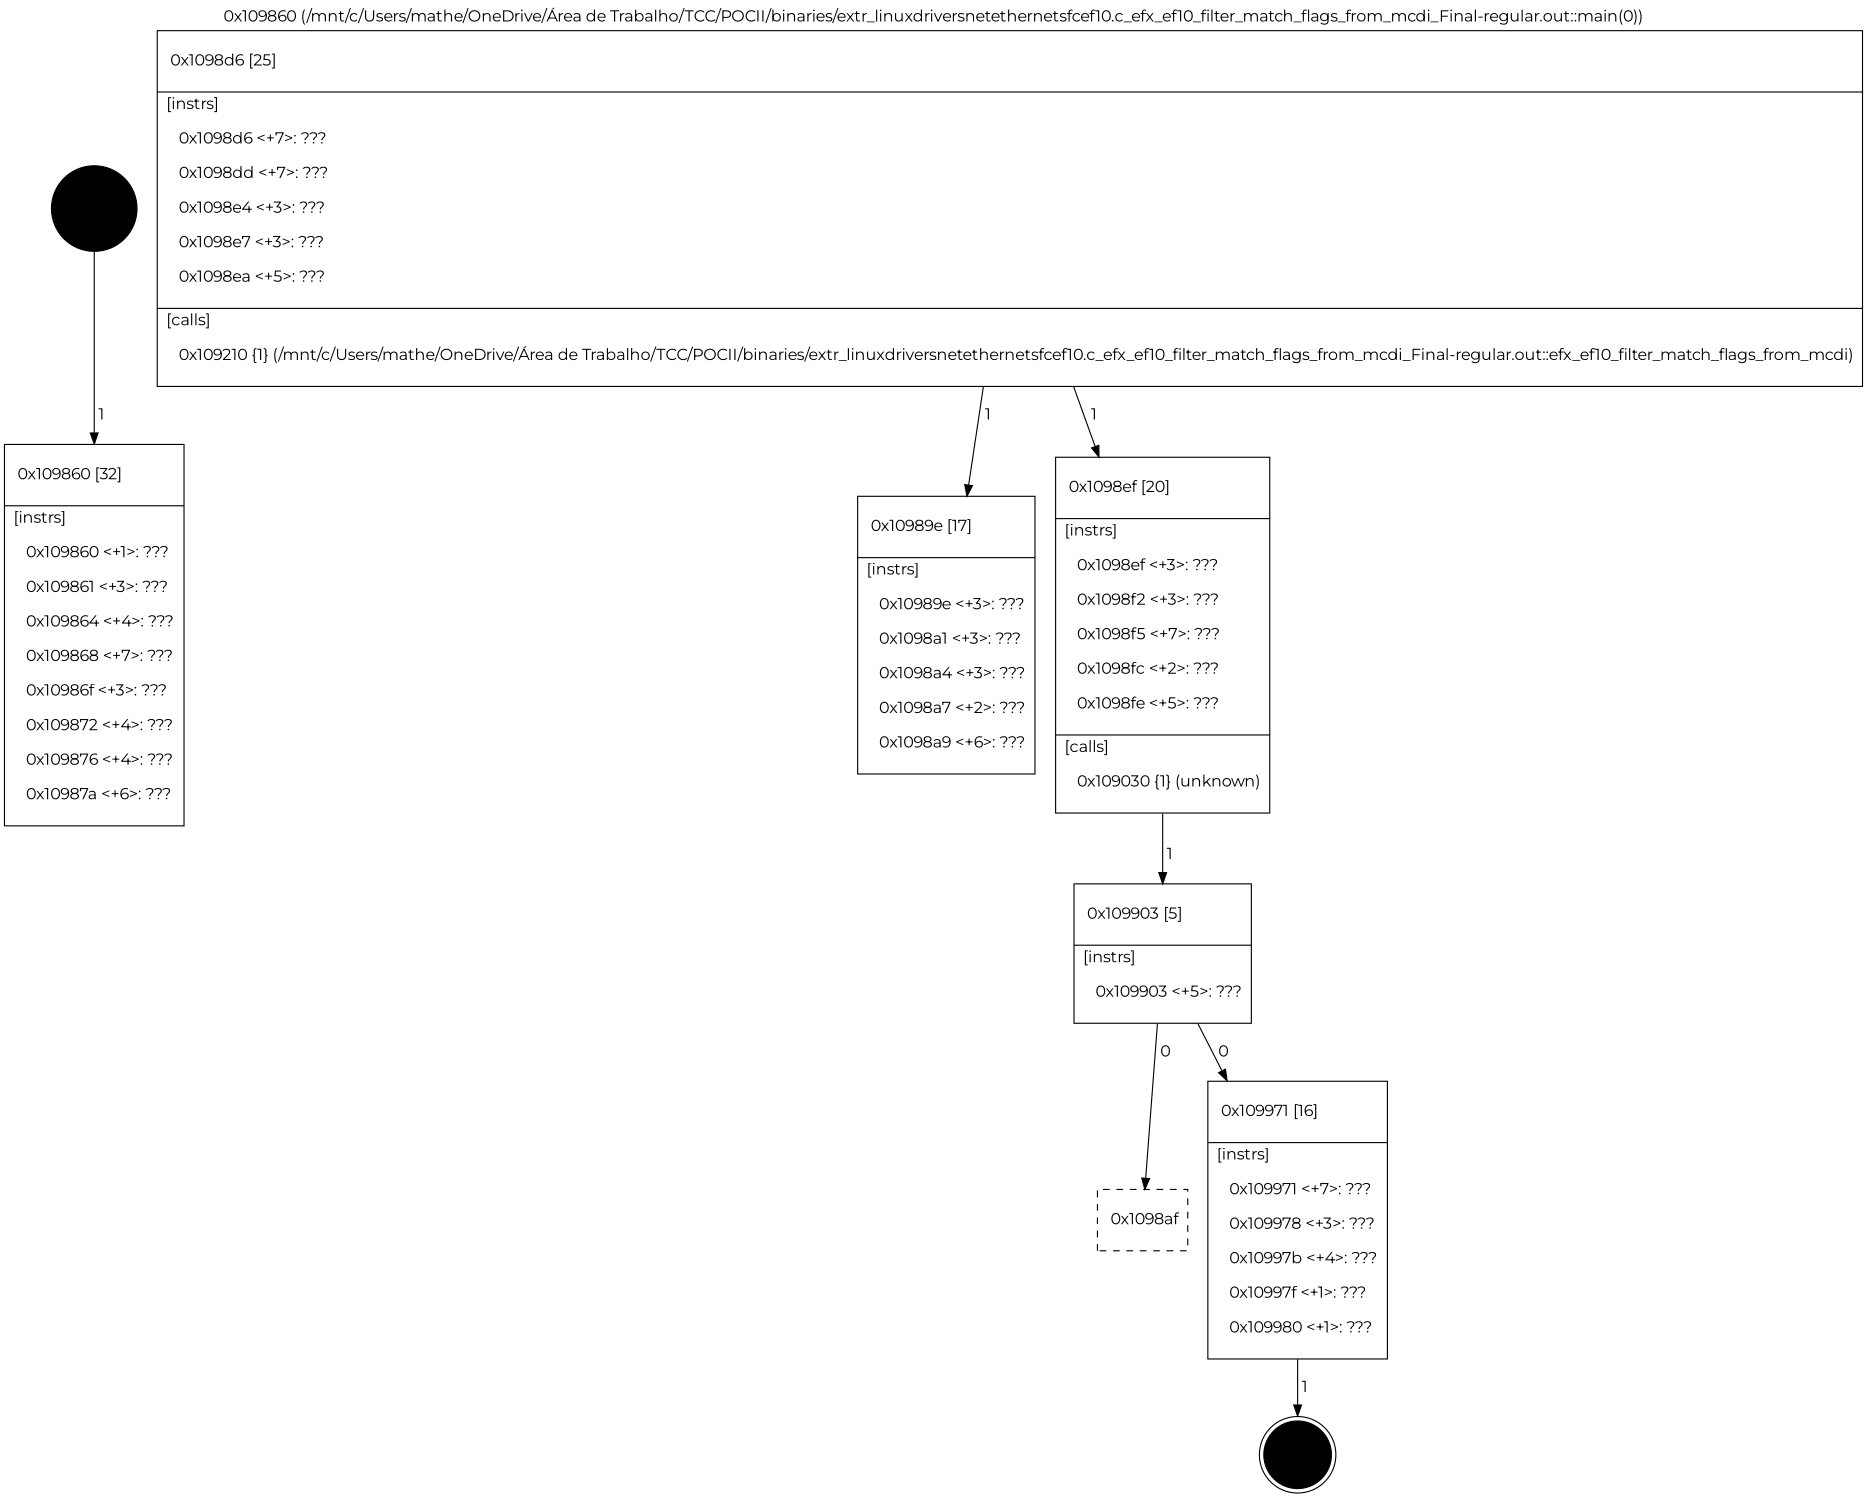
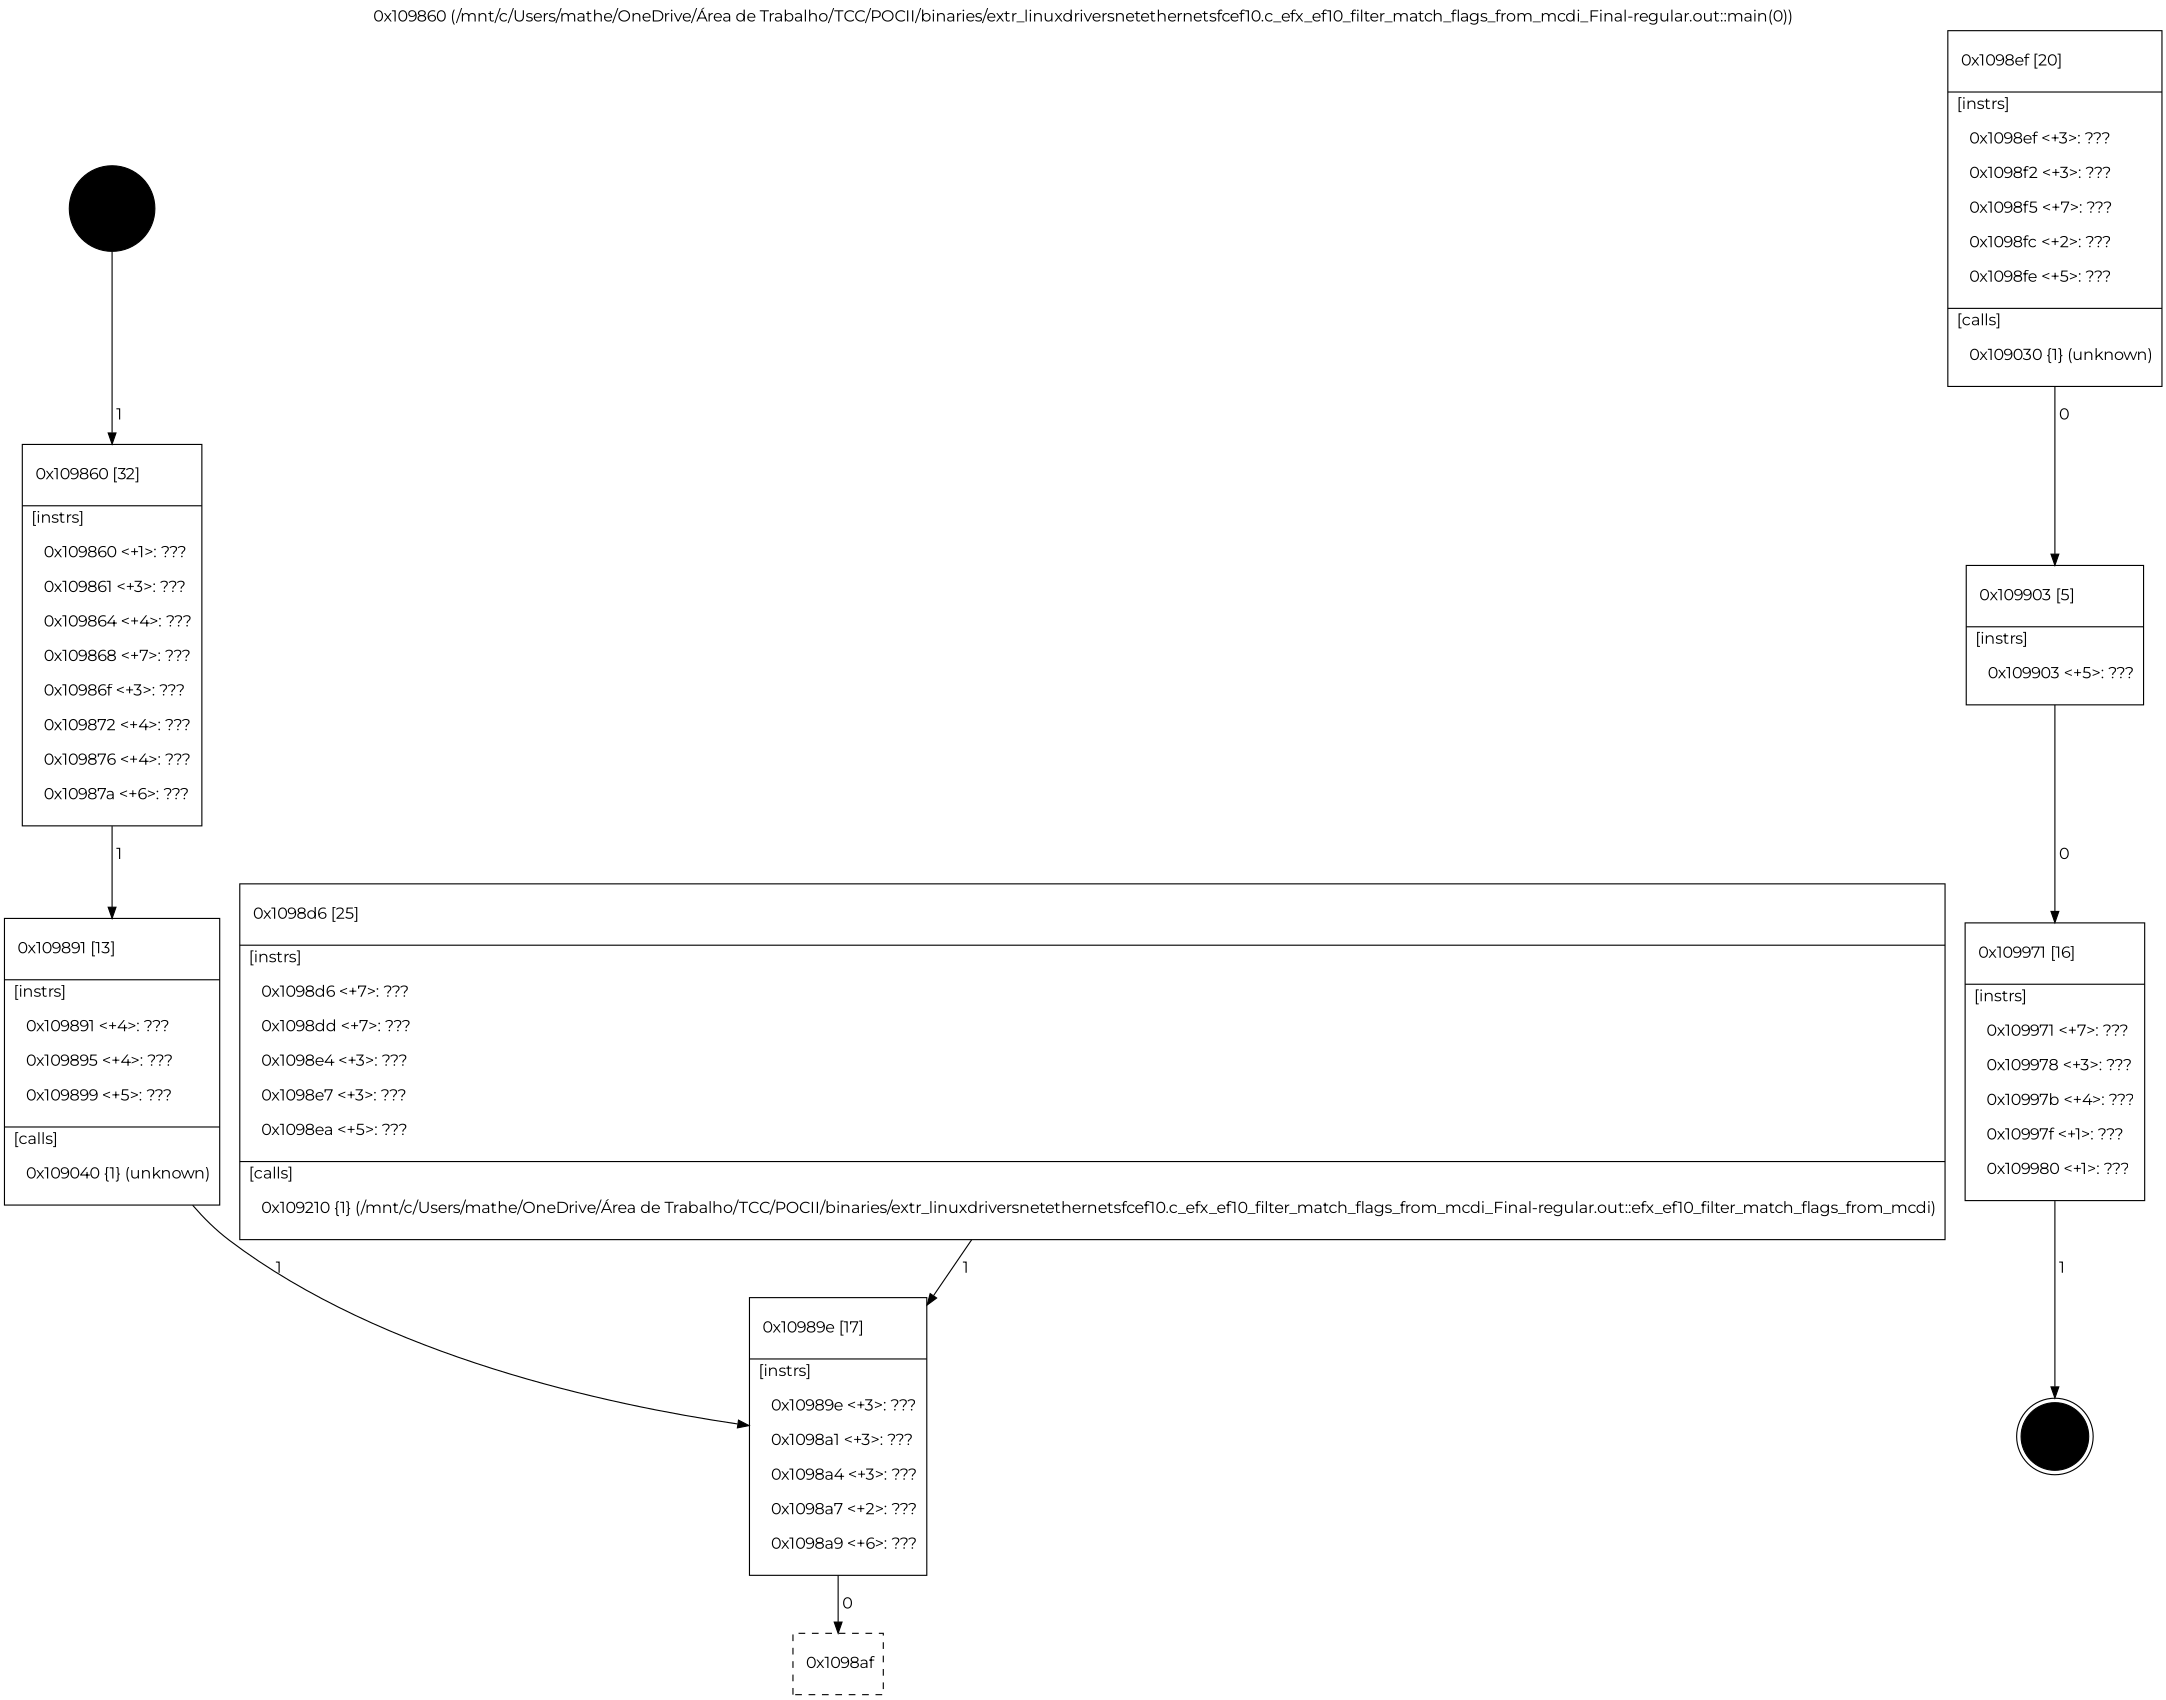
edge "0x1098d6 [25]" -> "0x1098ef [20]": removed, label "1"
edge "0x1098ef [20]" -> "0x109903 [5]": label " 1" -> " 0"
node "0x109891 [13]": added
edge "0x109903 [5]" -> "0x1098af": now "0x10989e [17]" -> "0x1098af"
